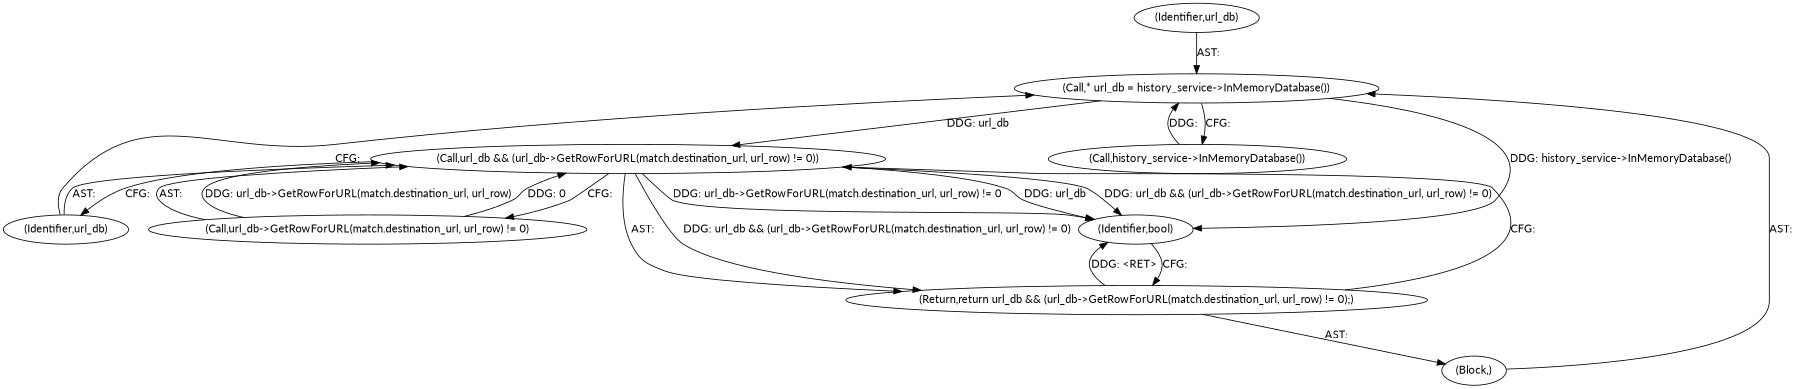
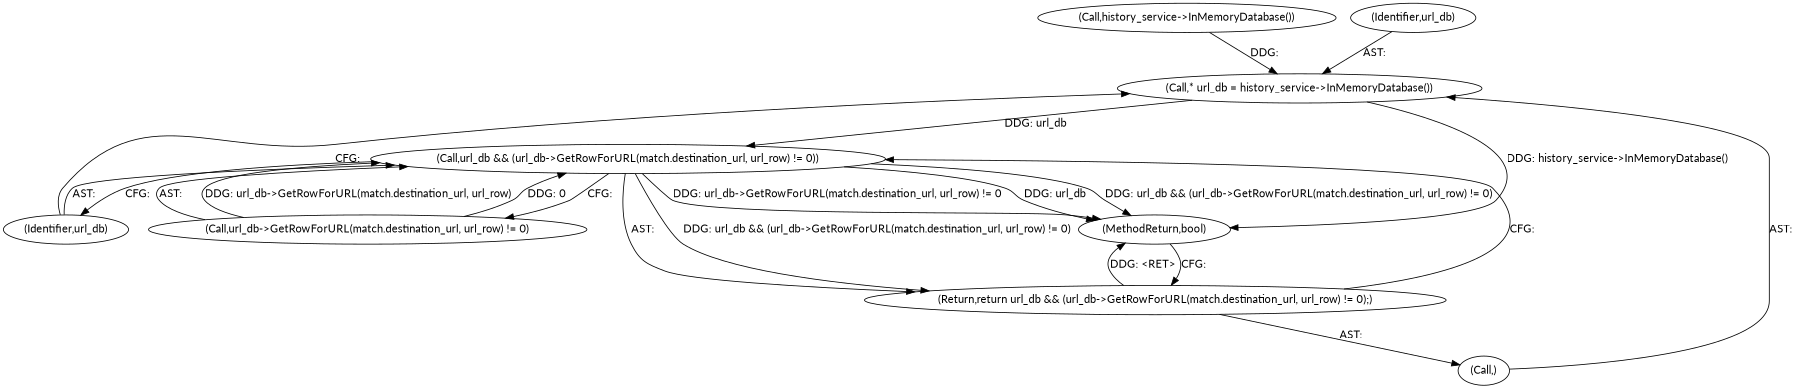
edge "(Call,* url_db = history_service->InMemoryDatabase())" -> "(Call,history_service->InMemoryDatabase())": removed, label "CFG:"
node "(Identifier,bool)": label "(Identifier,bool)" -> "(MethodReturn,bool)"
node "(Block,)": label "(Block,)" -> "(Call,)"
